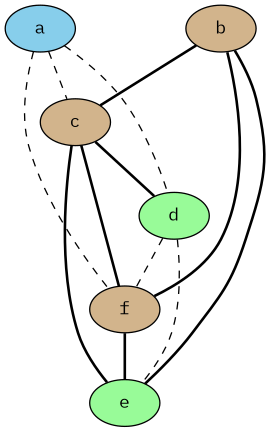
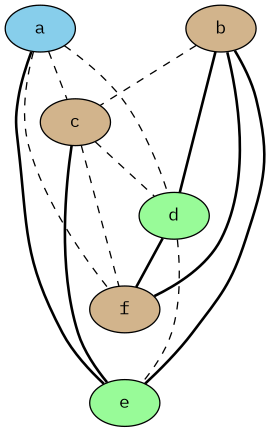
edge "b" -- "c": style bold -> dashed
edge "b" -- "d": added
edge "c" -- "d": style bold -> dashed
edge "c" -- "f": style bold -> dashed
edge "d" -- "f": style dashed -> bold
edge "f" -- "e": now "a" -- "e"
